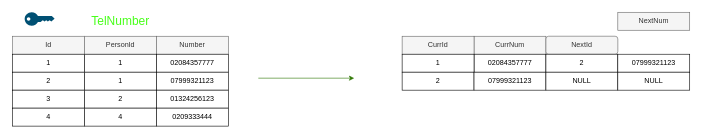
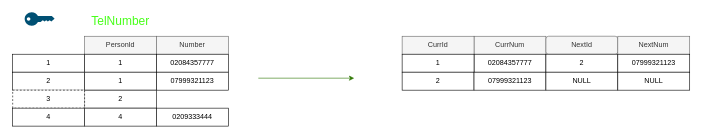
node "NextNum": moved (654, 21) -> (654, 45)
node "Id": removed
node "3": style solid -> dashed
node "01324256123": removed
